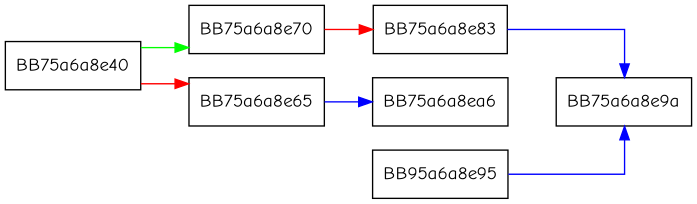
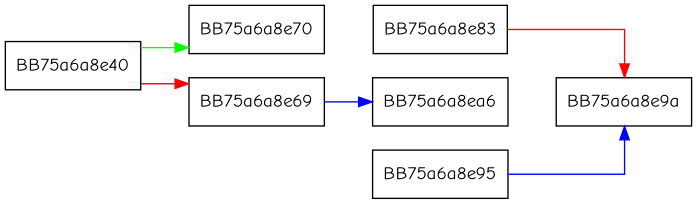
edge "BB75a6a8e70" -> "BB75a6a8e83": removed
edge "BB75a6a8e83" -> "BB75a6a8e9a": color blue -> red
node "BB75a6a8e65": label "BB75a6a8e65" -> "BB75a6a8e69"
node "BB95a6a8e95": label "BB95a6a8e95" -> "BB75a6a8e95"
